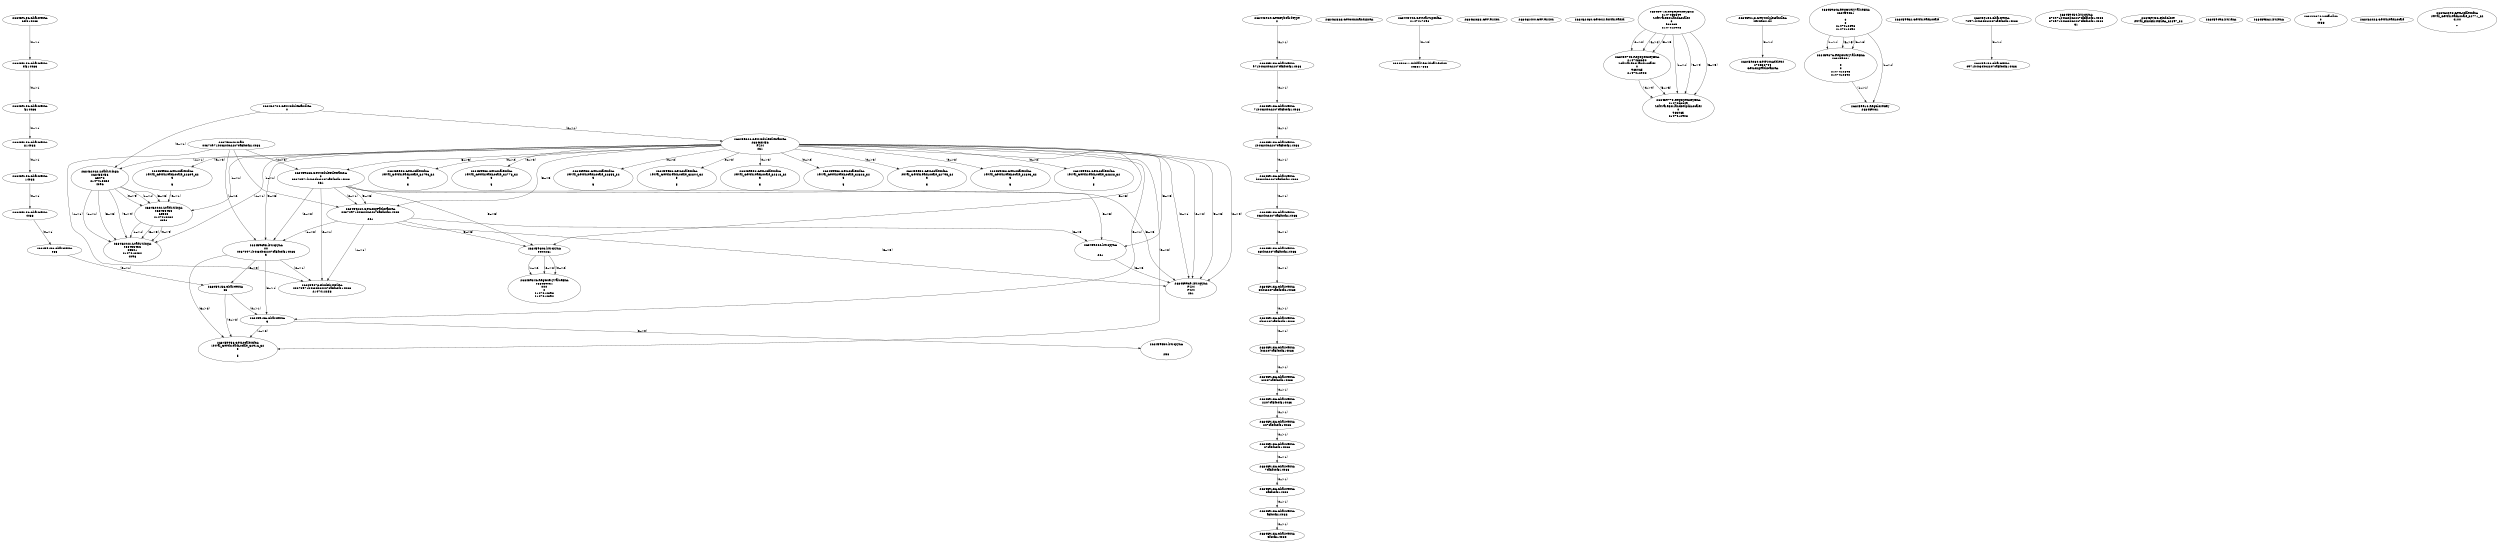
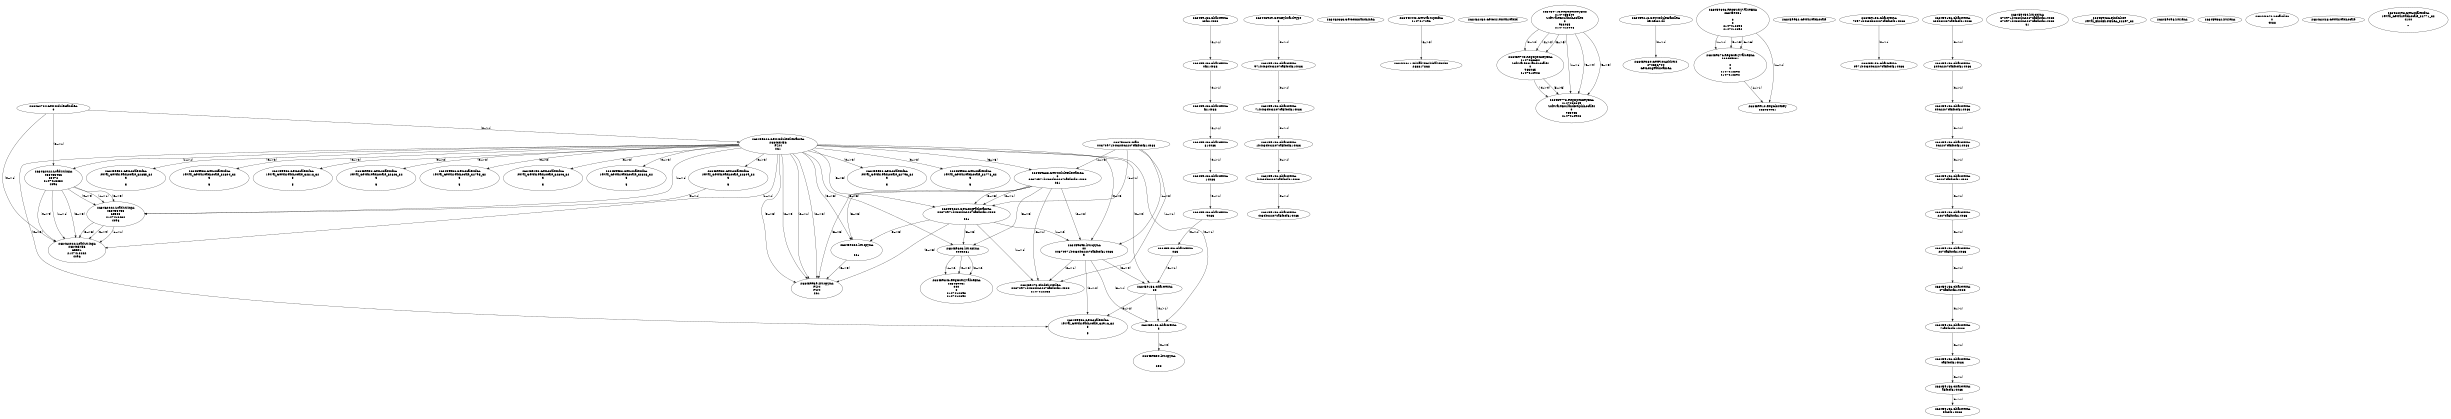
node "268462383.GetVersion": removed
node "268462400.GetVersion": removed
edge "268459026.GetModuleFileNameA 268435456 PZM 261" -> "268459156.CharNextA 83": added, label "(0-->0)"
edge "268462704.GetModuleHandleA 0" -> "268462022.LoadStringA 268435456 65501 2147413232 4096": added, label "(0-->1)"
node "268459156.CharNextA 4083": label "268459156.CharNextA 4083" -> "268459156.CharNextA 9083"
edge "268459156.CharNextA 4c80bc22c7ca5fc0f814083" -> "268459156.CharNextA c80bc22c7ca5fc0f814083": removed, label "(0-->1)"
edge "268459156.CharNextA 3" -> "268459958.GetLocaleInfoA retval_GetThreadLocale_32916_32 3 5": removed, label "(1-->2)"
